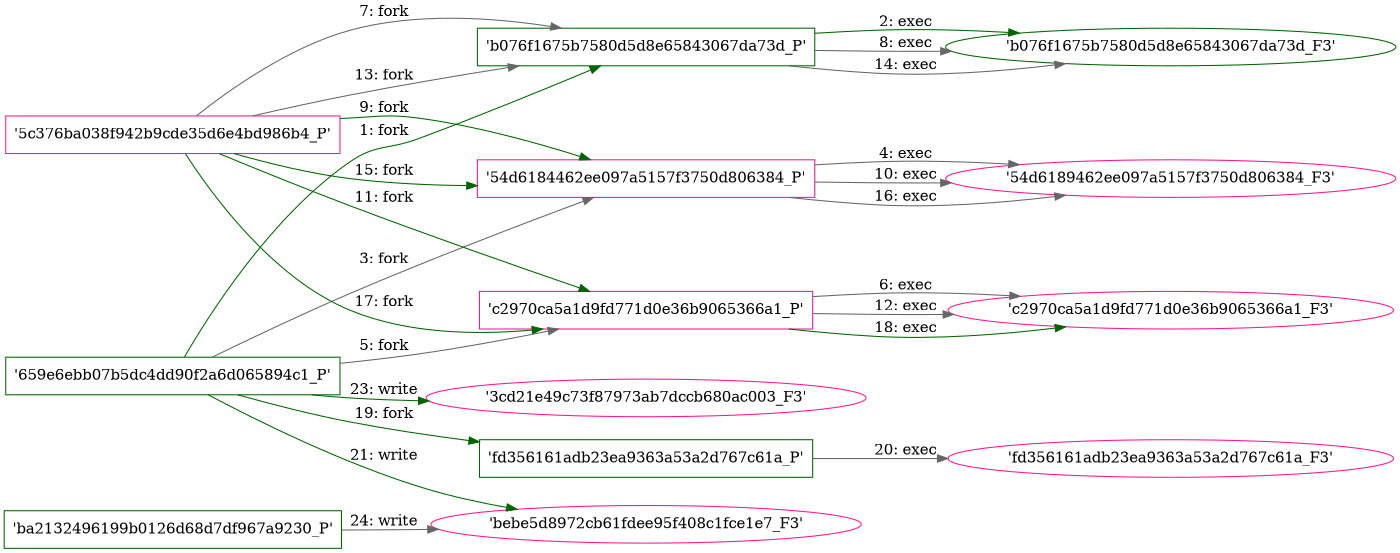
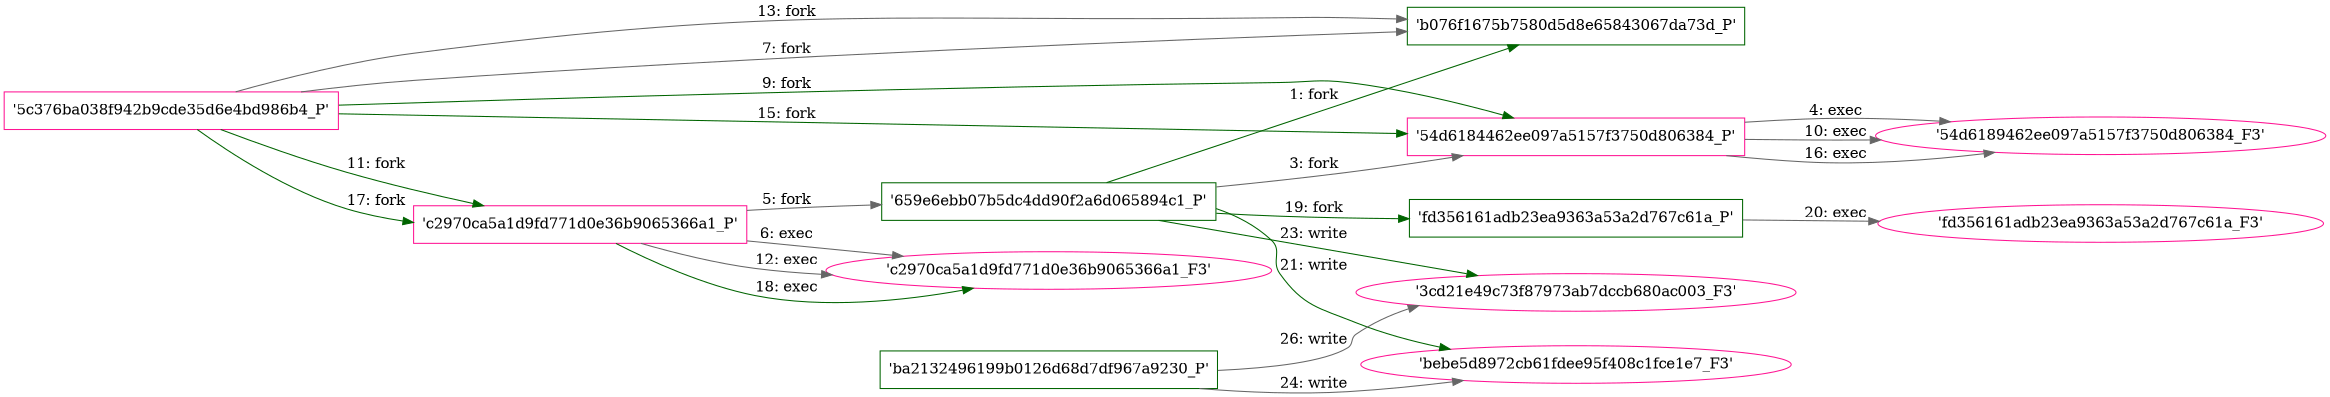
node "'b076f1675b7580d5d8e65843067da73d_F3'": removed
edge "'659e6ebb07b5dc4dd90f2a6d065894c1_P'" -> "'c2970ca5a1d9fd771d0e36b9065366a1_P'": reversed
edge "'ba2132496199b0126d68d7df967a9230_P'" -> "'3cd21e49c73f87973ab7dccb680ac003_F3'": added, label "26: write"
